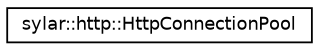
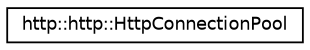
node "sylar::http::HttpConnectionPool": label "sylar::http::HttpConnectionPool" -> "http::http::HttpConnectionPool"
